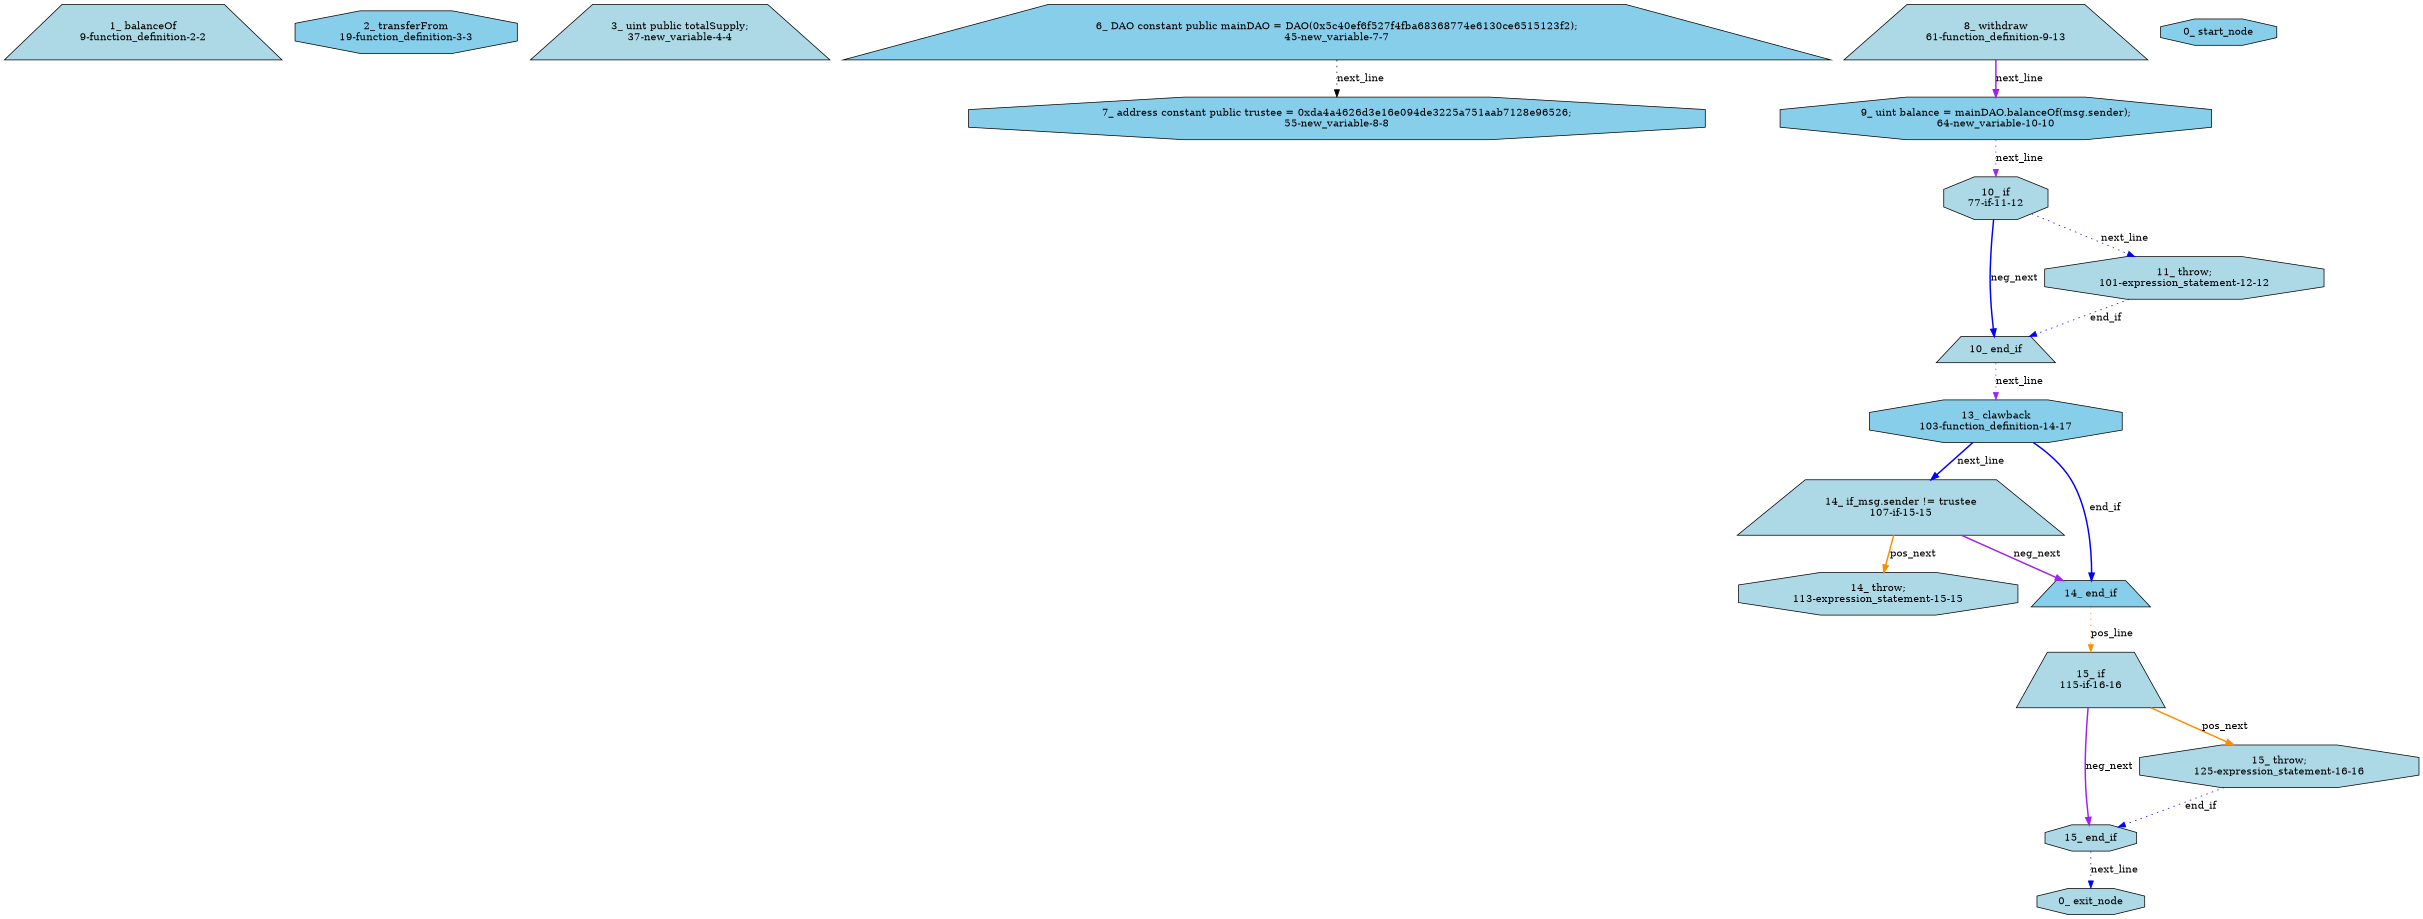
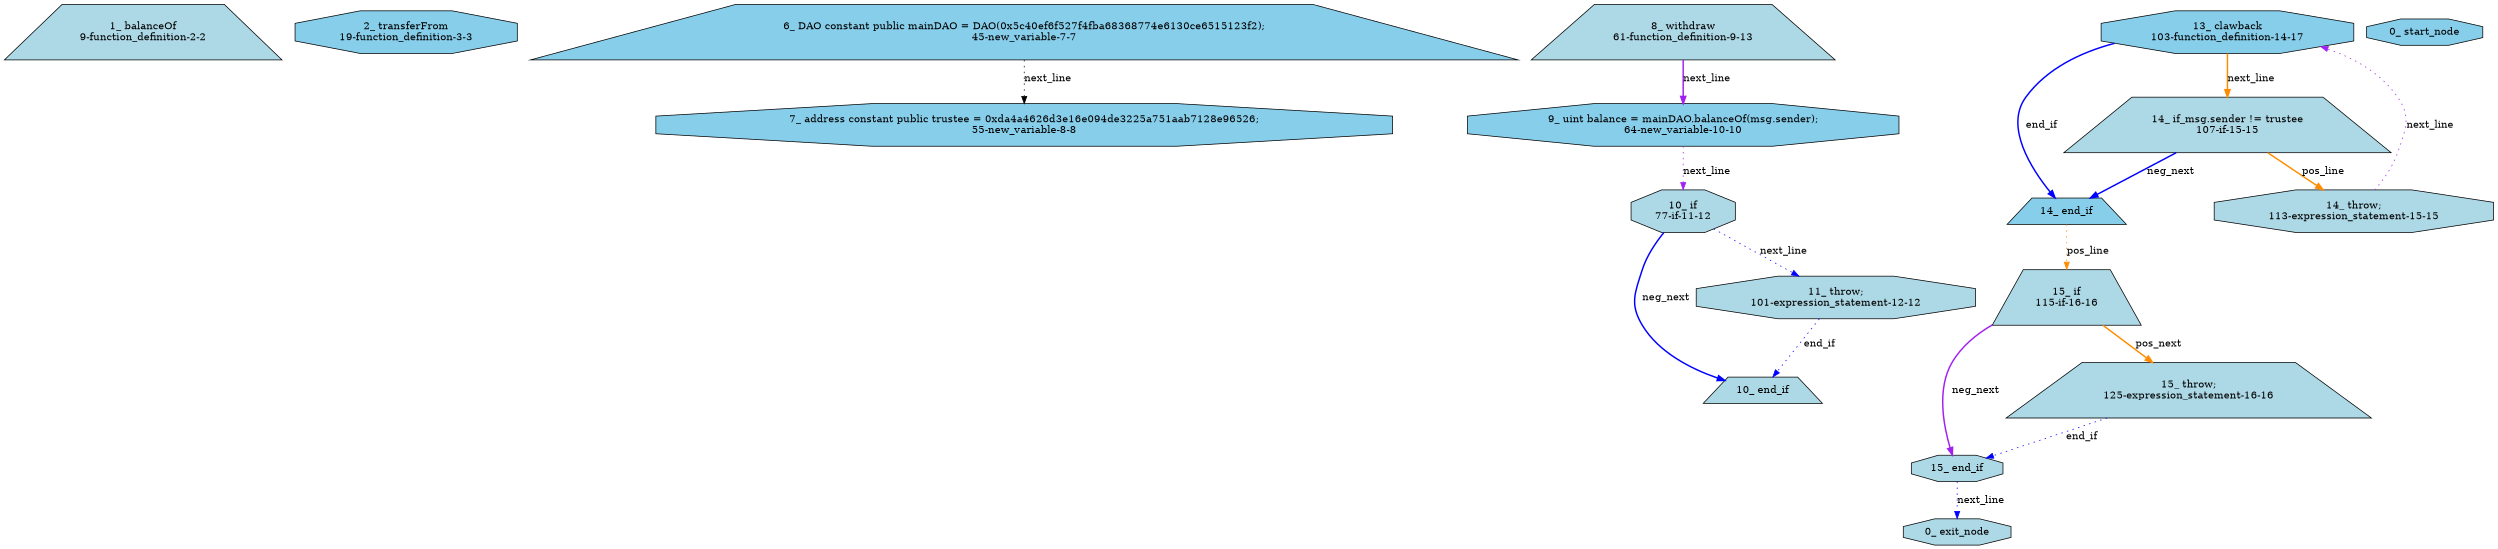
node "3_ uint public totalSupply; 37-new_variable-4-4": removed
edge "10_ end_if" -> "13_ clawback 103-function_definition-14-17": now "14_ throw; 113-expression_statement-15-15" -> "13_ clawback 103-function_definition-14-17"
edge "13_ clawback 103-function_definition-14-17" -> "14_ if_msg.sender != trustee 107-if-15-15": color blue -> darkorange
edge "14_ if_msg.sender != trustee 107-if-15-15" -> "14_ throw; 113-expression_statement-15-15": label "pos_next" -> "pos_line"
edge "14_ if_msg.sender != trustee 107-if-15-15" -> "14_ end_if": color purple -> blue
node "15_ throw; 125-expression_statement-16-16": shape octagon -> trapezium
